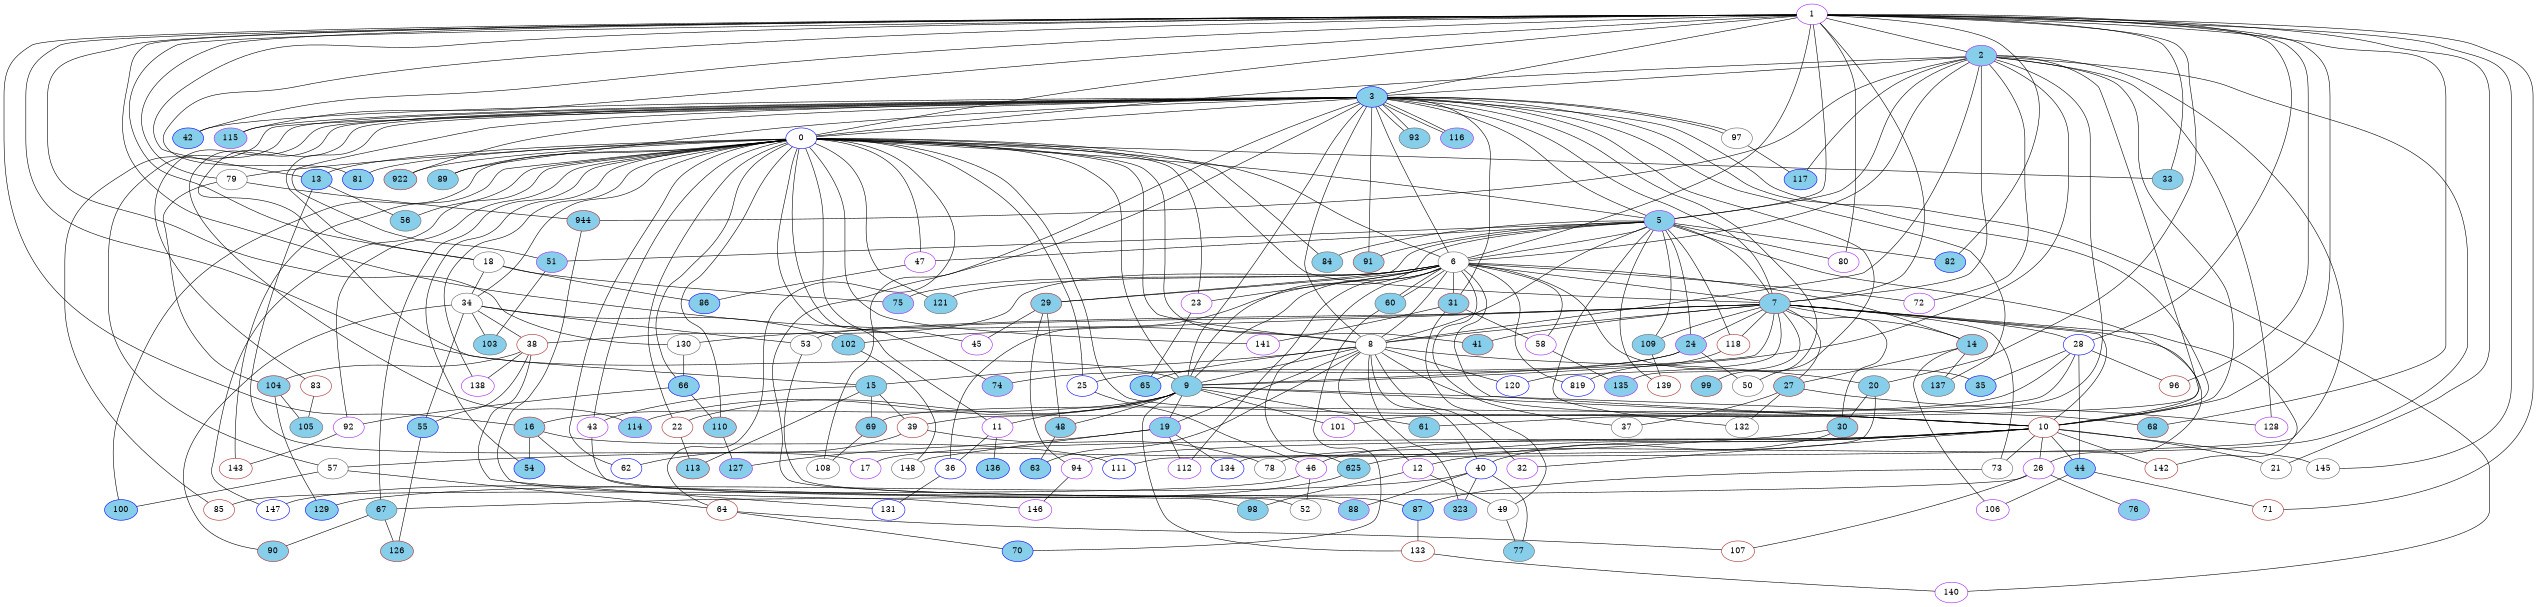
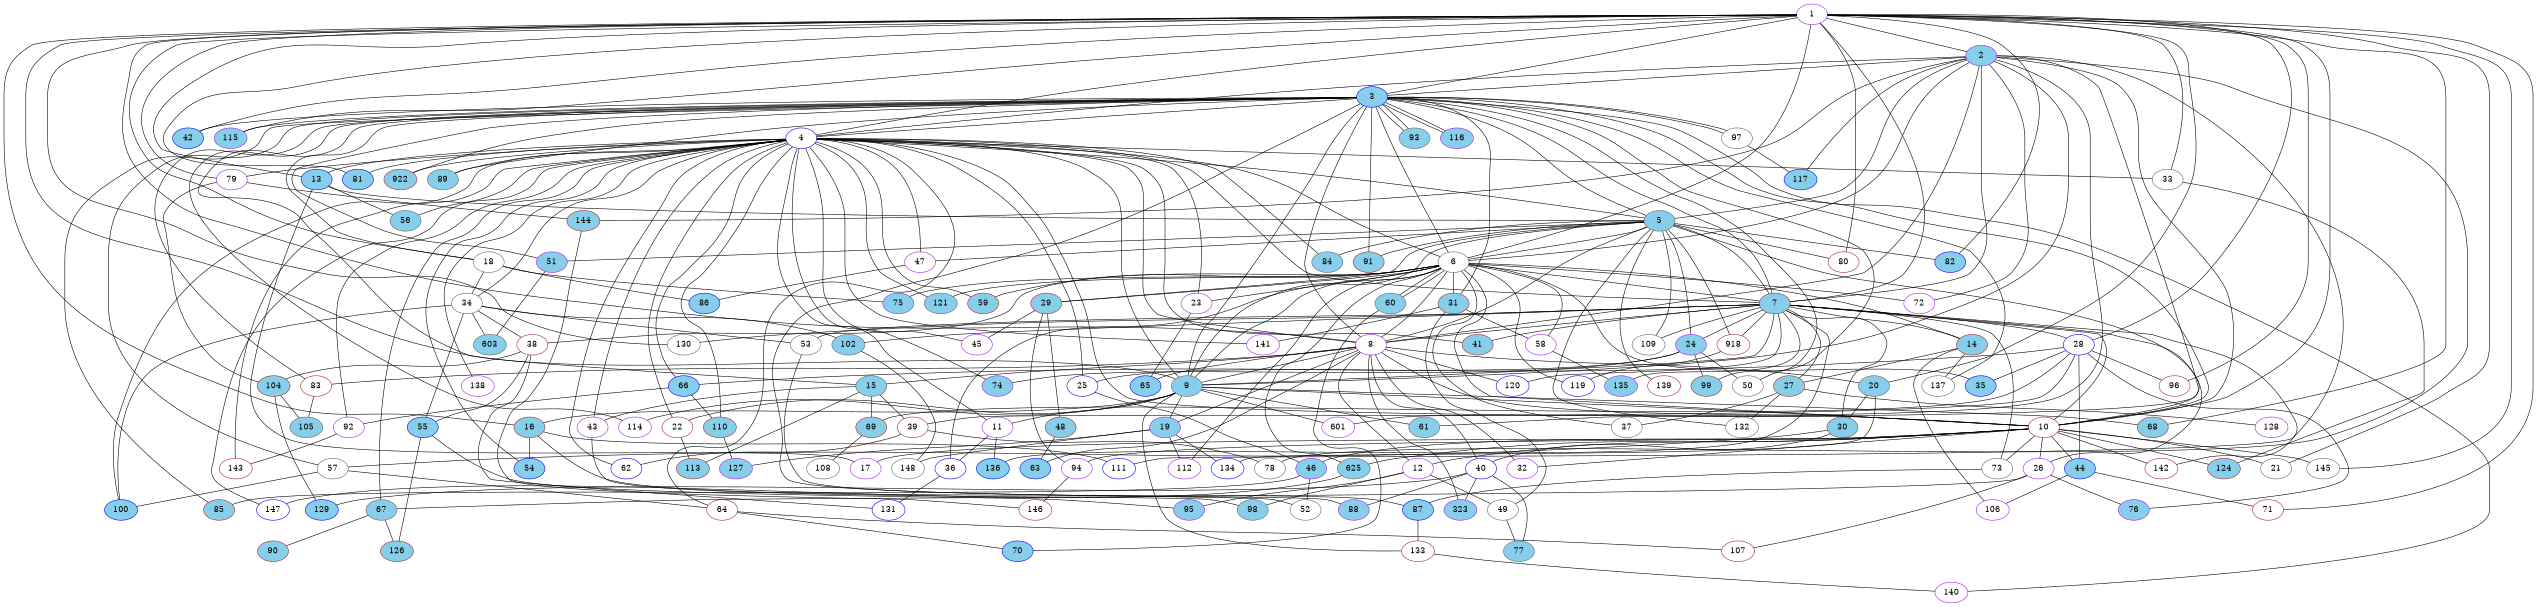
node "0": label "0" -> "4"
edge "2" -- "128": removed
node "79": color gray40 -> purple
node "33": fillcolor skyblue -> white
edge "1" -- "5": now "13" -- "5"
node "944": label "944" -> "144"
node "5": color purple -> gray40
edge "3" -- "108": removed
node "80": color purple -> brown
node "59": added
node "103": label "103" -> "603"
node "8": color gray40 -> purple
node "109": fillcolor skyblue -> white
node "118": label "118" -> "918"
edge "38" -- "138": removed
edge "109" -- "139": removed
edge "24" -- "99": added
edge "8" -- "83": added
edge "34" -- "90": now "34" -- "100"
edge "130" -- "66": now "28" -- "66"
node "819": label "819" -> "119"
node "137": fillcolor skyblue -> white
edge "9" -- "48": removed
edge "28" -- "76": added
node "114": fillcolor skyblue -> white
node "101": label "101" -> "601"
edge "7" -- "136": added
node "46": fillcolor white -> skyblue
node "124": added
node "85": fillcolor white -> skyblue
node "146": color purple -> brown
node "95": added
